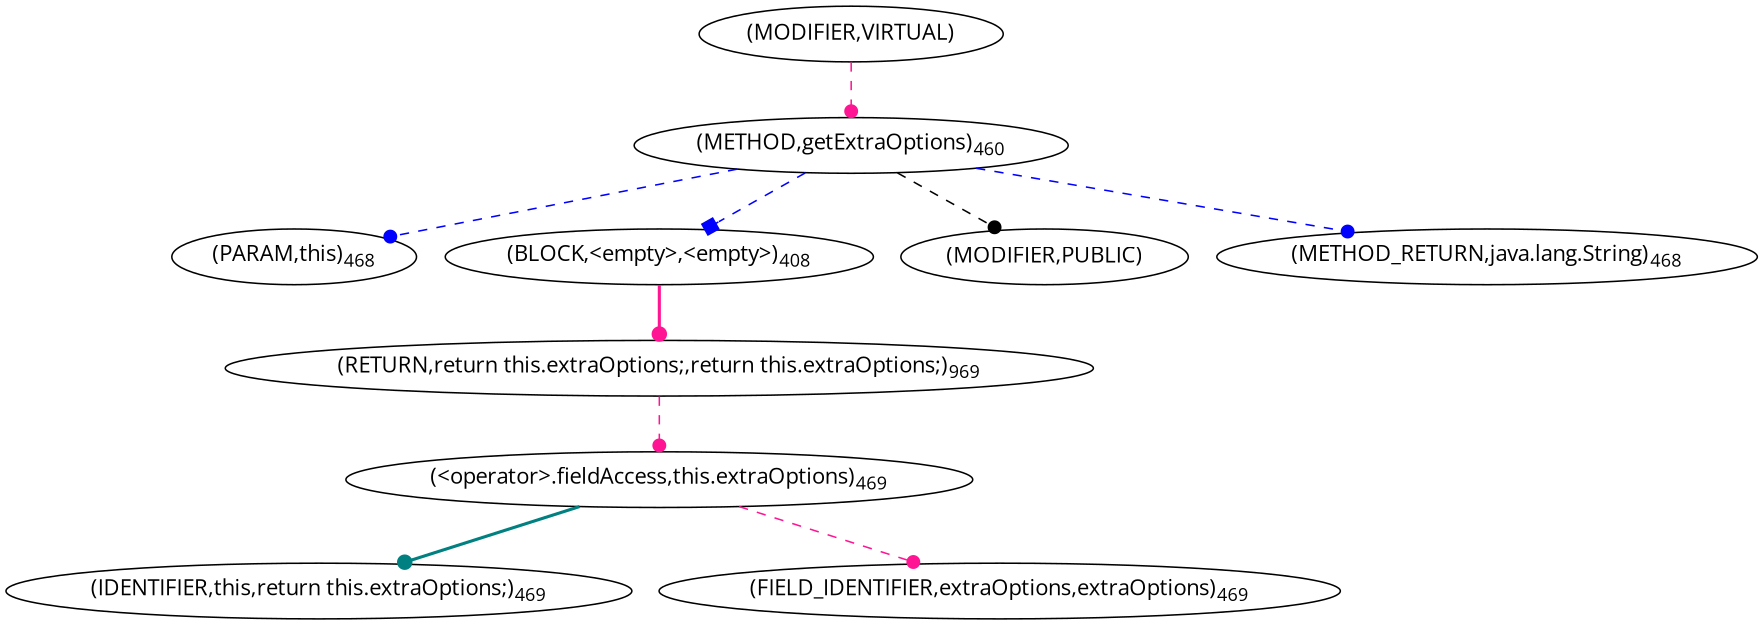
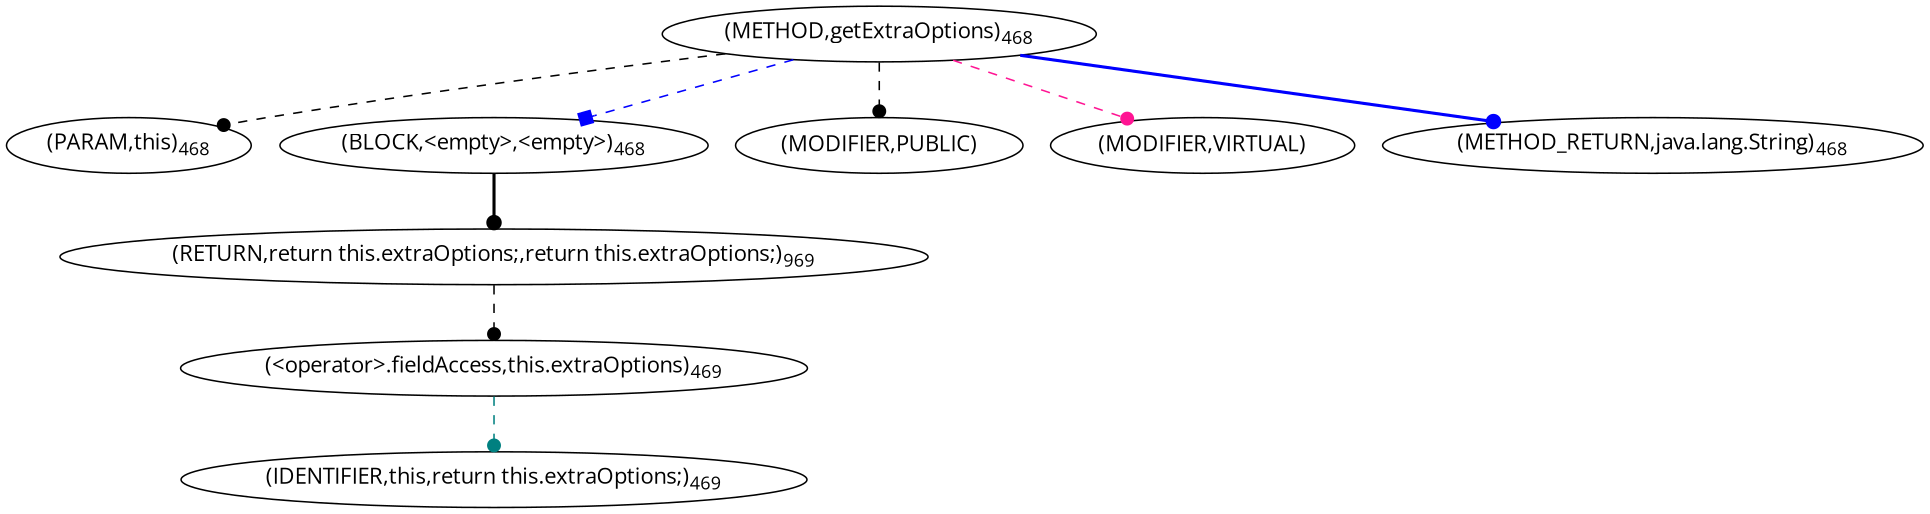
edge "(MODIFIER,VIRTUAL)" -> "(METHOD,getExtraOptions)": reversed
node "(METHOD,getExtraOptions)": text "460" -> "468"
edge "(METHOD,getExtraOptions)" -> "(METHOD_RETURN,java.lang.String)": style dashed -> bold
edge "(METHOD,getExtraOptions)" -> "(PARAM,this)": color blue -> black
node "(BLOCK,<empty>,<empty>)": text "408" -> "468"
edge "(BLOCK,<empty>,<empty>)" -> "(RETURN,return this.extraOptions;,return this.extraOptions;)": color deeppink -> black
edge "(RETURN,return this.extraOptions;,return this.extraOptions;)" -> "(<operator>.fieldAccess,this.extraOptions)": color deeppink -> black
edge "(<operator>.fieldAccess,this.extraOptions)" -> "(IDENTIFIER,this,return this.extraOptions;)": style bold -> dashed
node "(FIELD_IDENTIFIER,extraOptions,extraOptions)": removed
